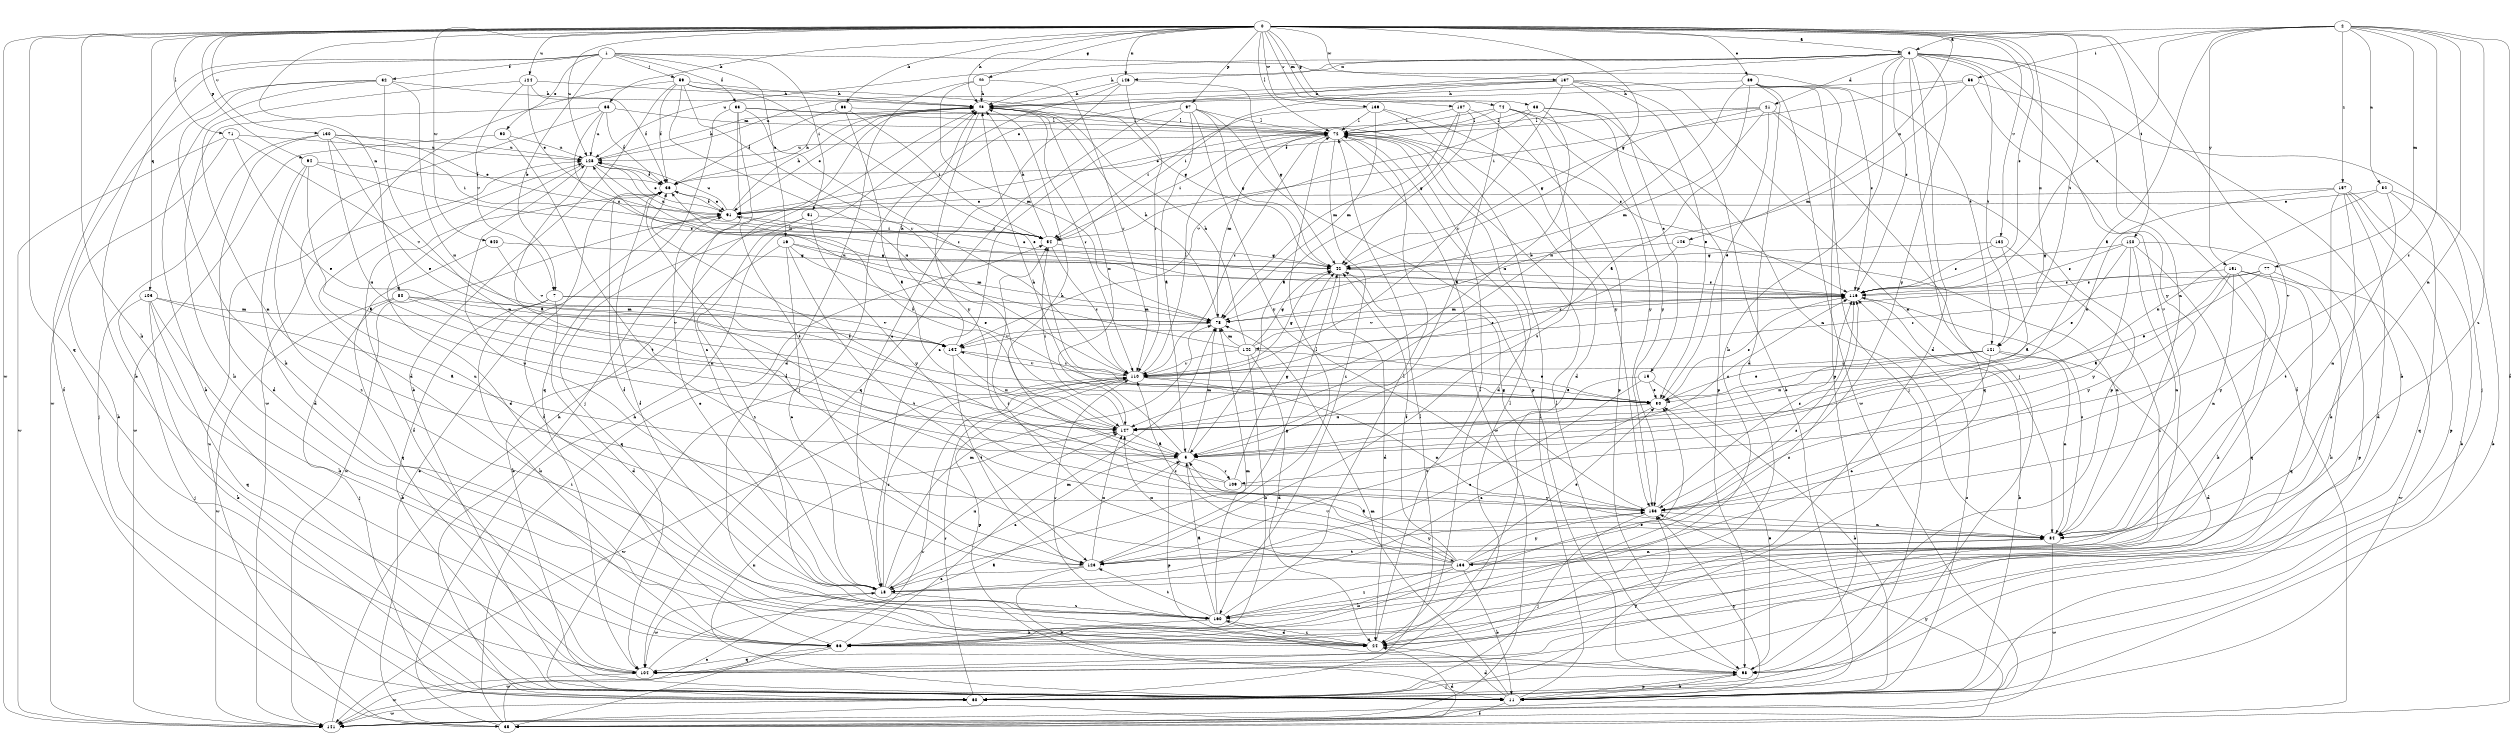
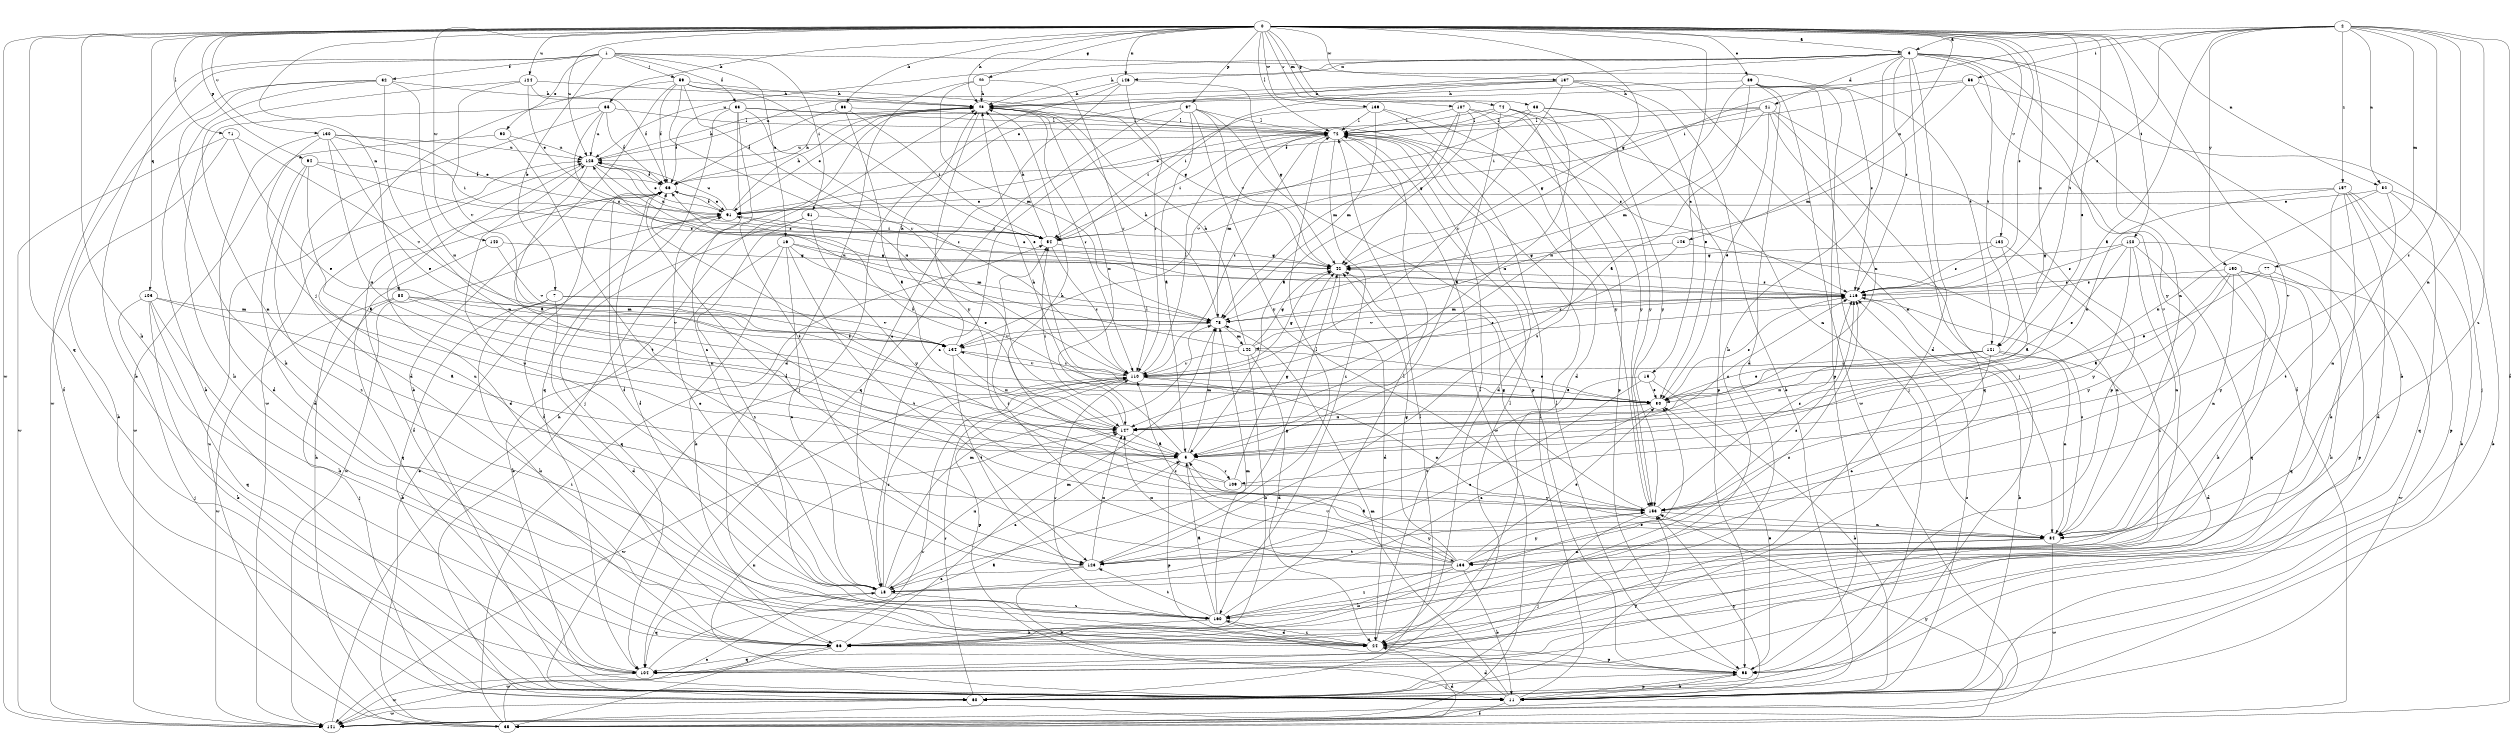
edge "0" -> "82": added, label "n"
edge "0" -> "30": added, label "e"
edge "65" -> "72": label "m" -> "l"
edge "33" -> "36": added, label "f"
edge "2" -> "54": added, label "i"
edge "71" -> "128": removed, label "u"
edge "97" -> "42": label "g" -> "v"
edge "124" -> "7": now "124" -> "134"
edge "137" -> "15": now "0" -> "15"
edge "128" -> "116": label "k" -> "s"
node "640": label "640" -> "140"
edge "143" -> "42": label "b" -> "g"
node "151": label "151" -> "150"
edge "42" -> "116": reversed
edge "7" -> "78": label "m" -> "l"
edge "3" -> "153": now "107" -> "153"
edge "77" -> "110": removed, label "r"
edge "142" -> "78": reversed
edge "35" -> "48": now "35" -> "36"
edge "21" -> "147": added, label "x"
edge "133" -> "42": label "f" -> "g"
edge "16" -> "66": added, label "k"
edge "133" -> "84": reversed
edge "18" -> "104": label "w" -> "q"
edge "130" -> "60": now "130" -> "5"
edge "24" -> "98": added, label "p"
